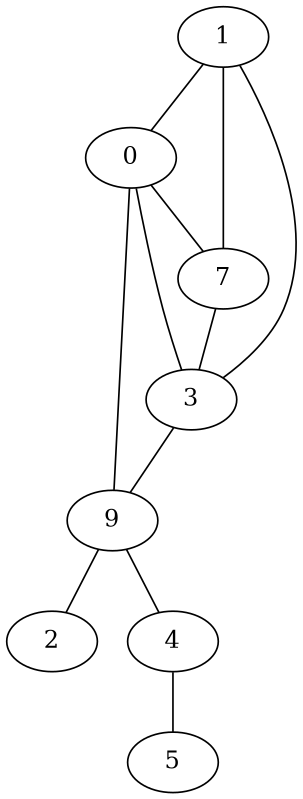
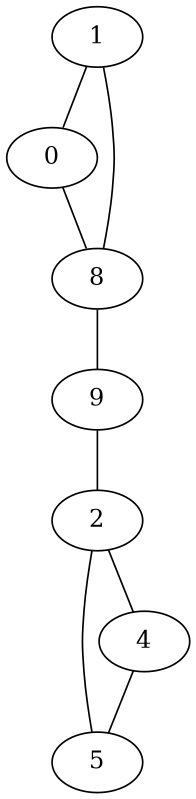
node "7": removed
edge "0" -- "9": removed
node "3": label "3" -> "8"
edge "9" -- "4": now "2" -- "4"
edge "2" -- "5": added
